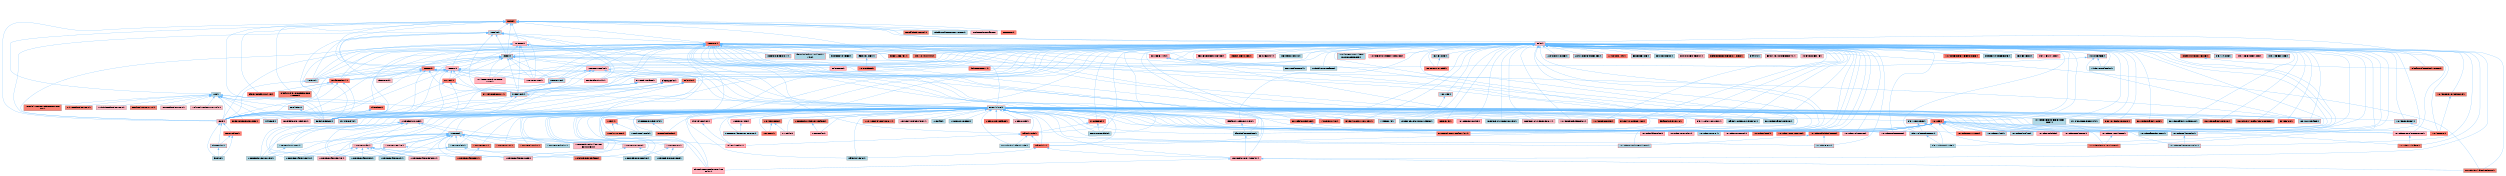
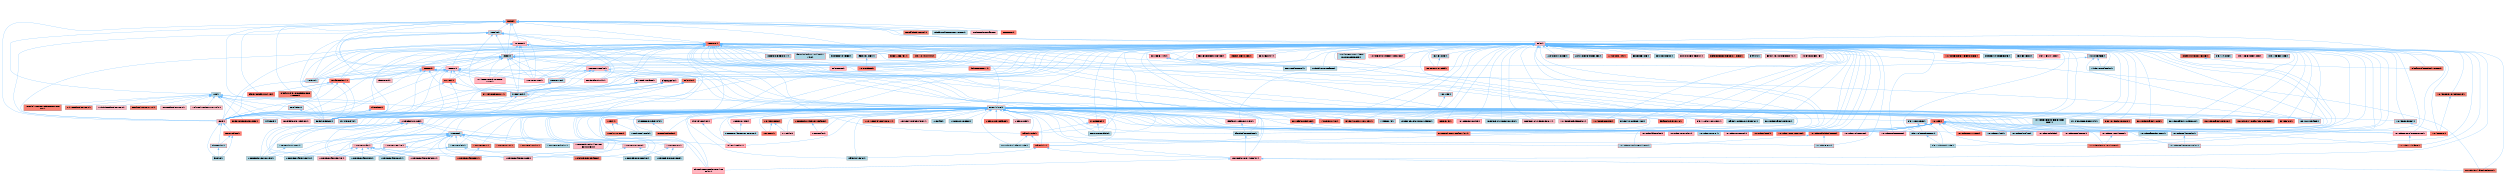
node "TransferFunctions.h": removed
node "BlueprintNodeSpawner.h": fillcolor salmon -> lightblue
edge "BlueprintEditor.h" -> "SGraphNode.h": now "BlueprintEditor.h" -> "CoreMinimal.h"
